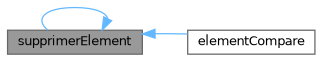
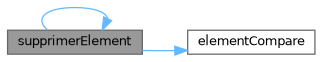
edge "elementCompare" -> "supprimerElement": reversed
